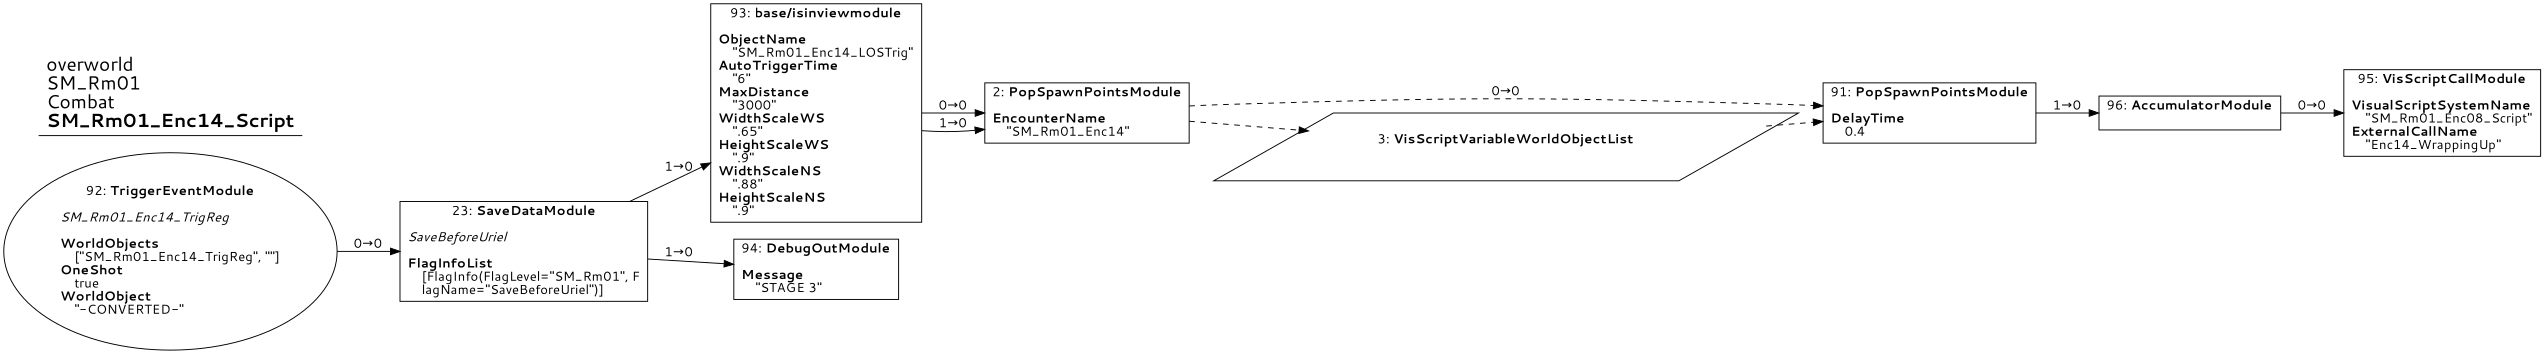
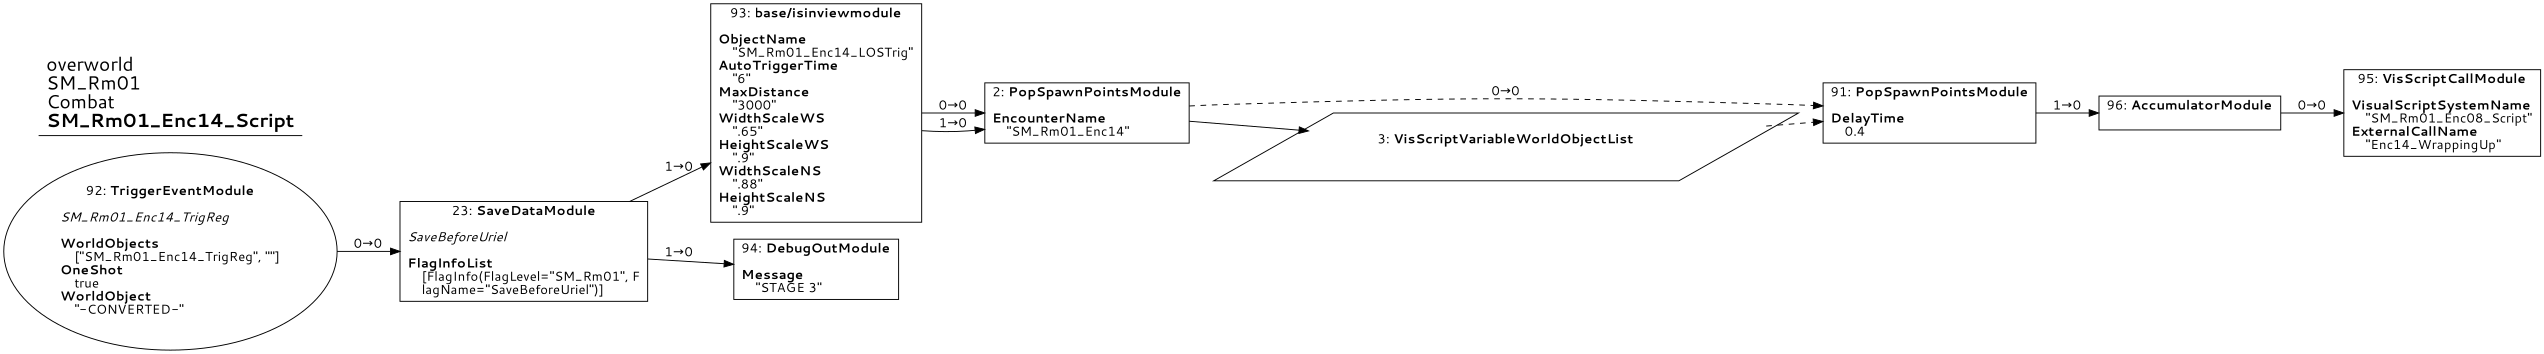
edge "2:" -> "3:": style dashed -> solid
